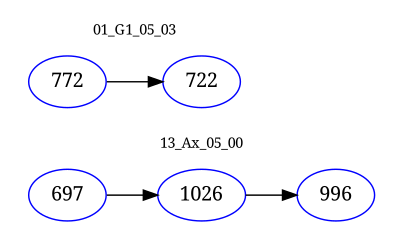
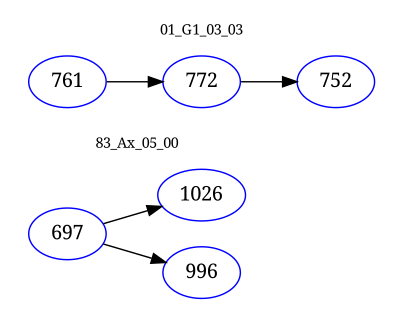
cluster "01_G1_05_03": label "01_G1_05_03" -> "01_G1_03_03"
node "761": added
node "722": label "722" -> "752"
cluster "13_Ax_05_00": label "13_Ax_05_00" -> "83_Ax_05_00"
edge "1026" -> "996": now "697" -> "996"
